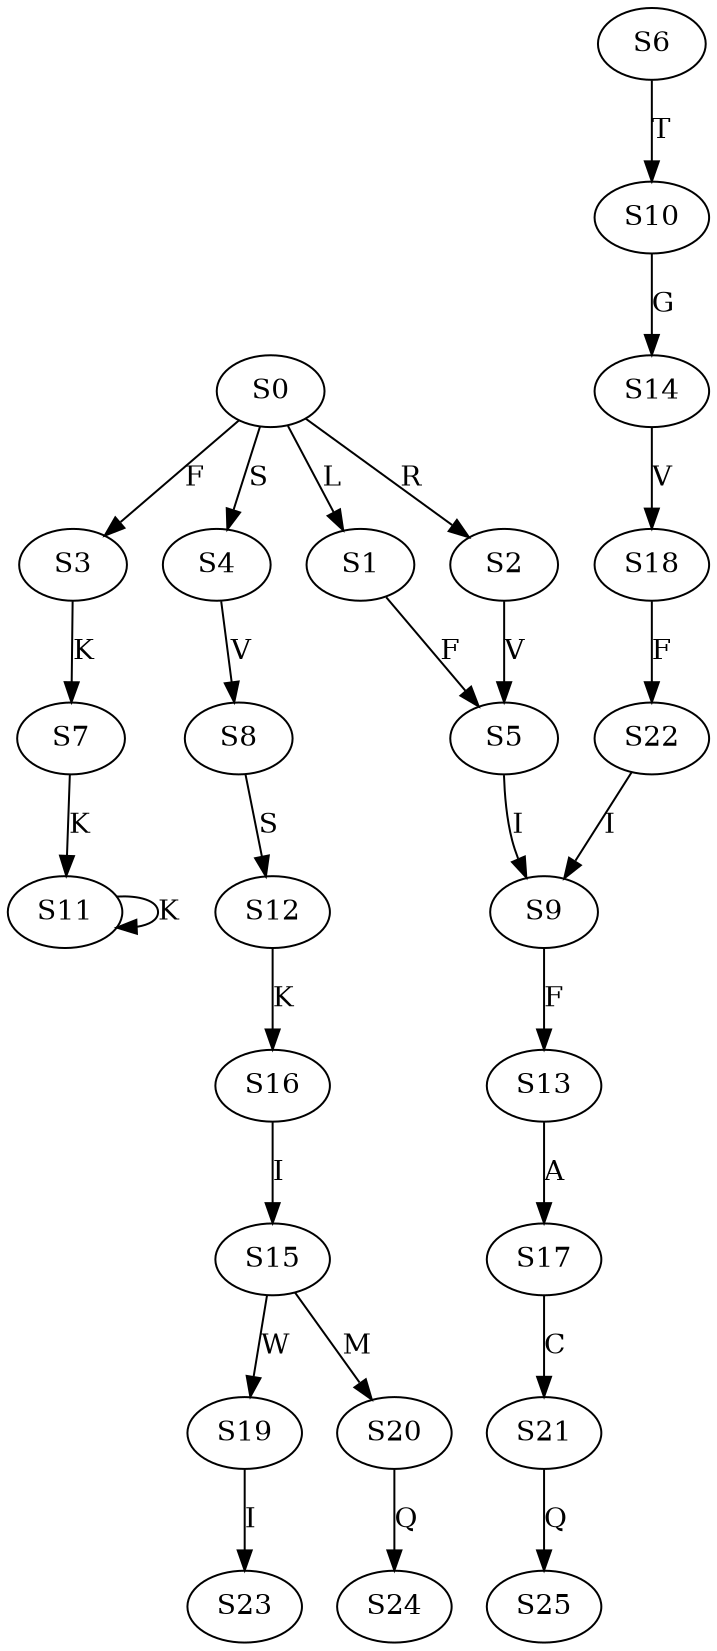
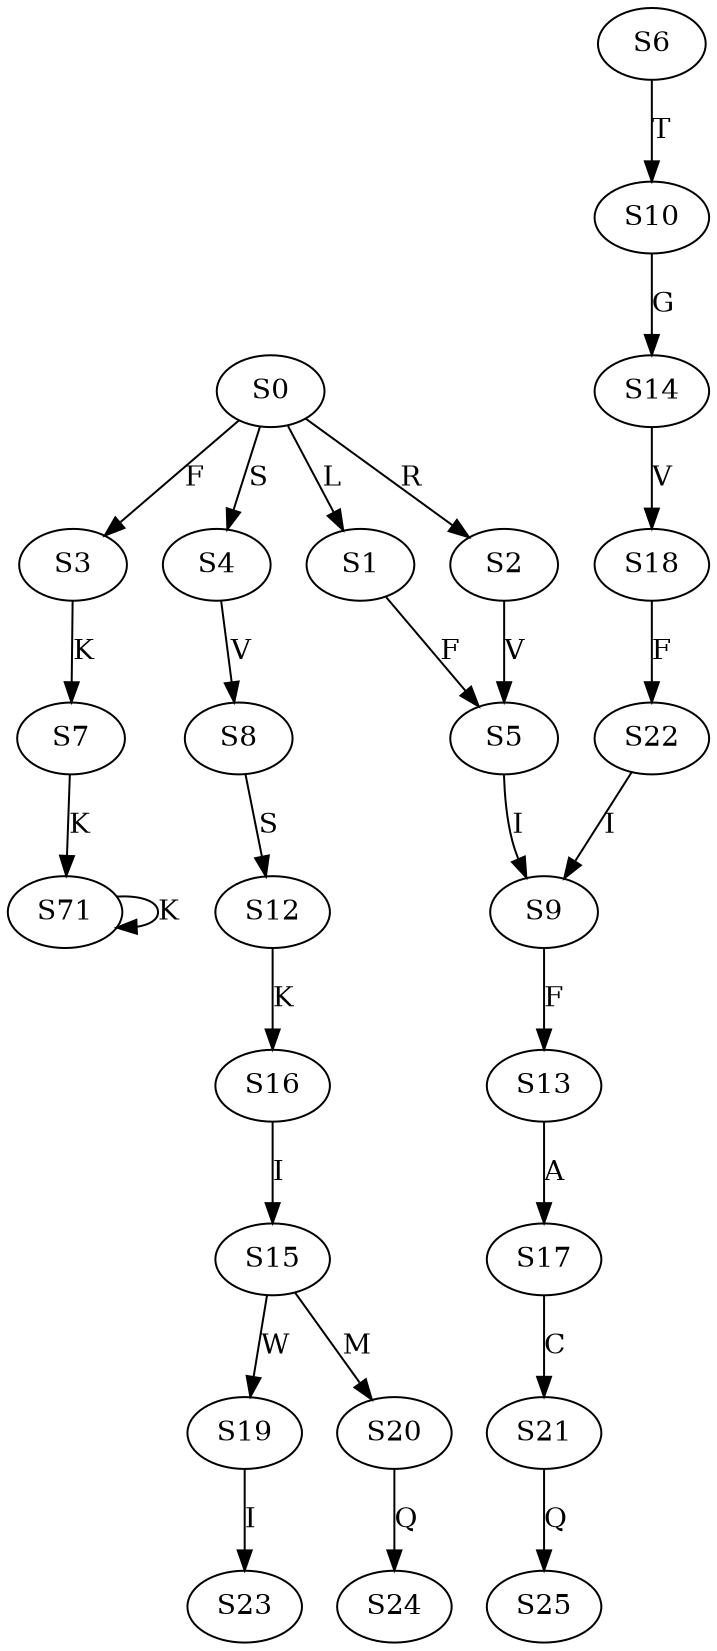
node "S11": label "S11" -> "S71"
